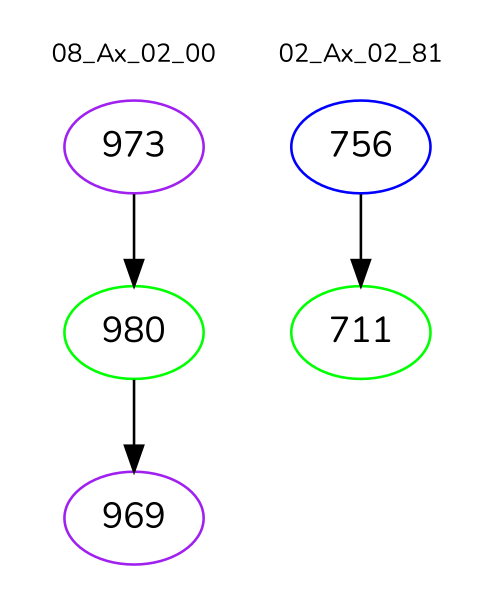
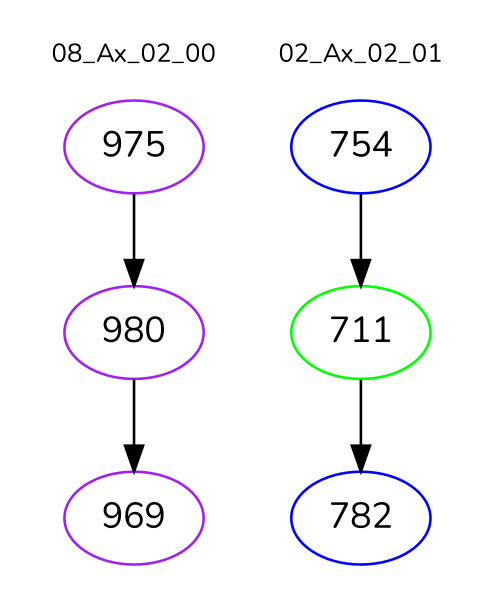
cluster "02_Ax_02_81": label "02_Ax_02_81" -> "02_Ax_02_01"
node "973": label "973" -> "975"
node "756": label "756" -> "754"
node "980": color green -> purple
node "782": added
